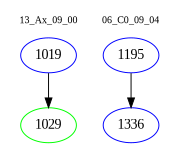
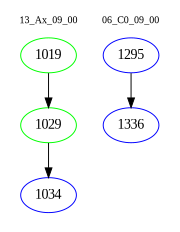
cluster "06_C0_09_04": label "06_C0_09_04" -> "06_C0_09_00"
node "1019": color blue -> green
node "1195": label "1195" -> "1295"
node "1034": added
